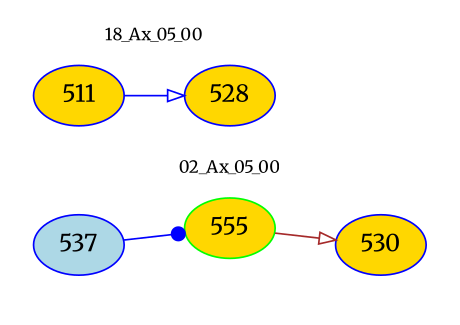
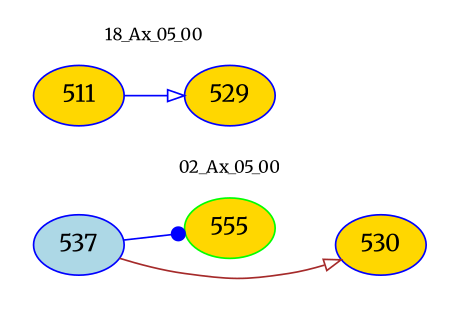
node "528": label "528" -> "529"
edge "555" -> "530": now "537" -> "530"
